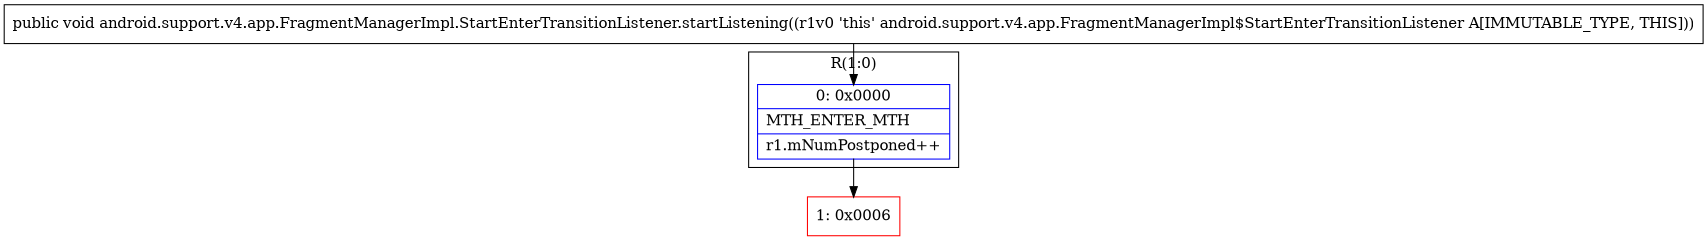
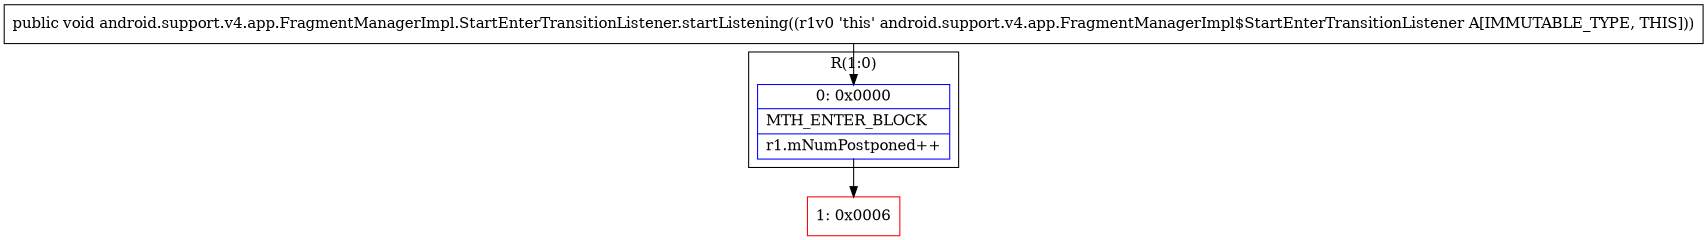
node "0: 0x0000": text "MTH_ENTER_MTH" -> "MTH_ENTER_BLOCK"
